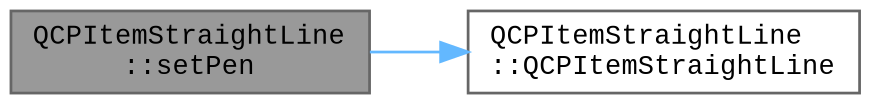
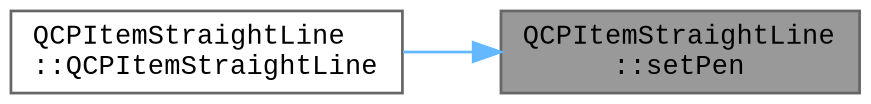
edge "QCPItemStraightLine ::setPen" -> "QCPItemStraightLine ::QCPItemStraightLine": reversed
